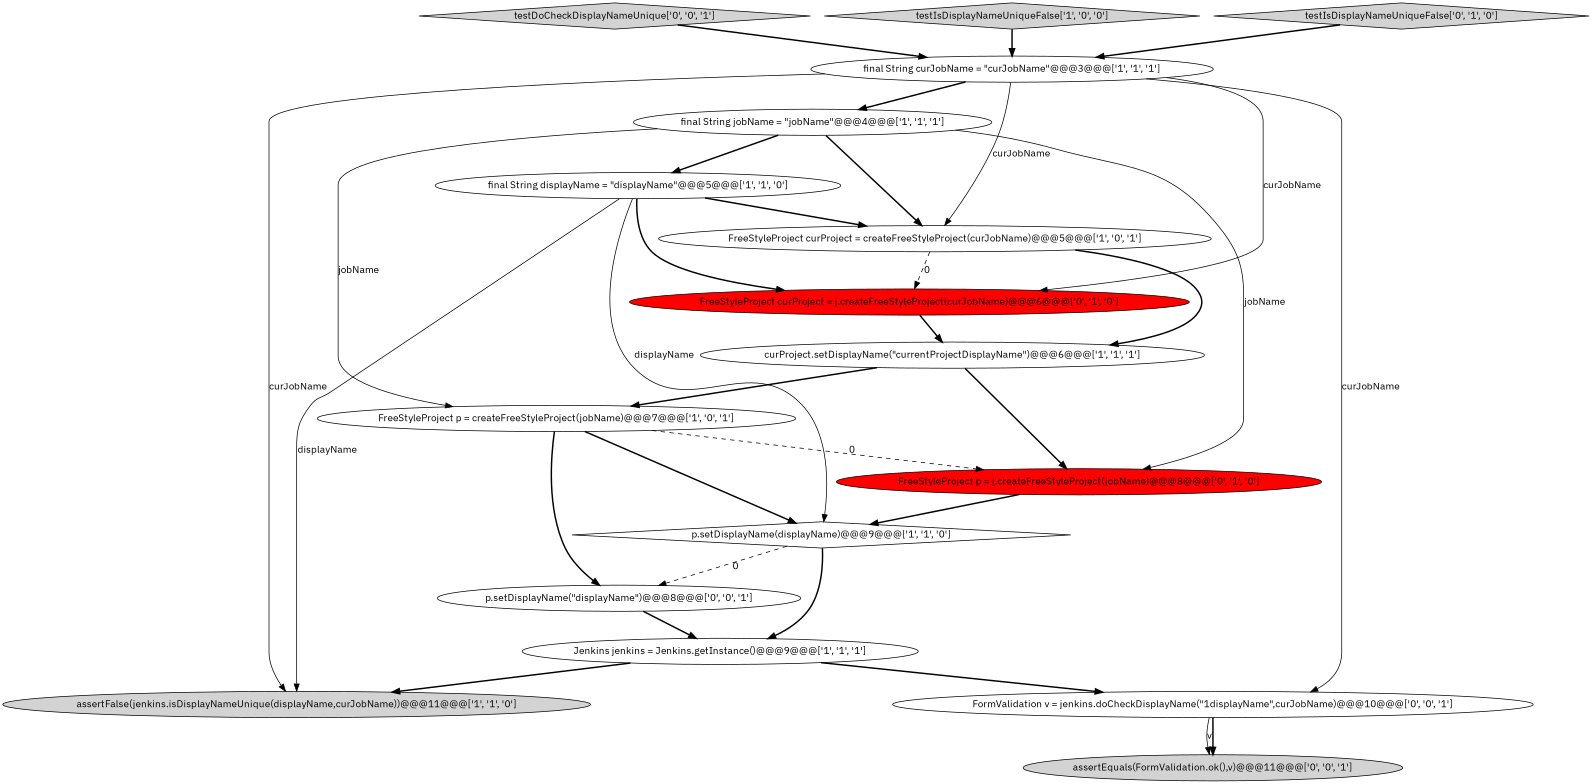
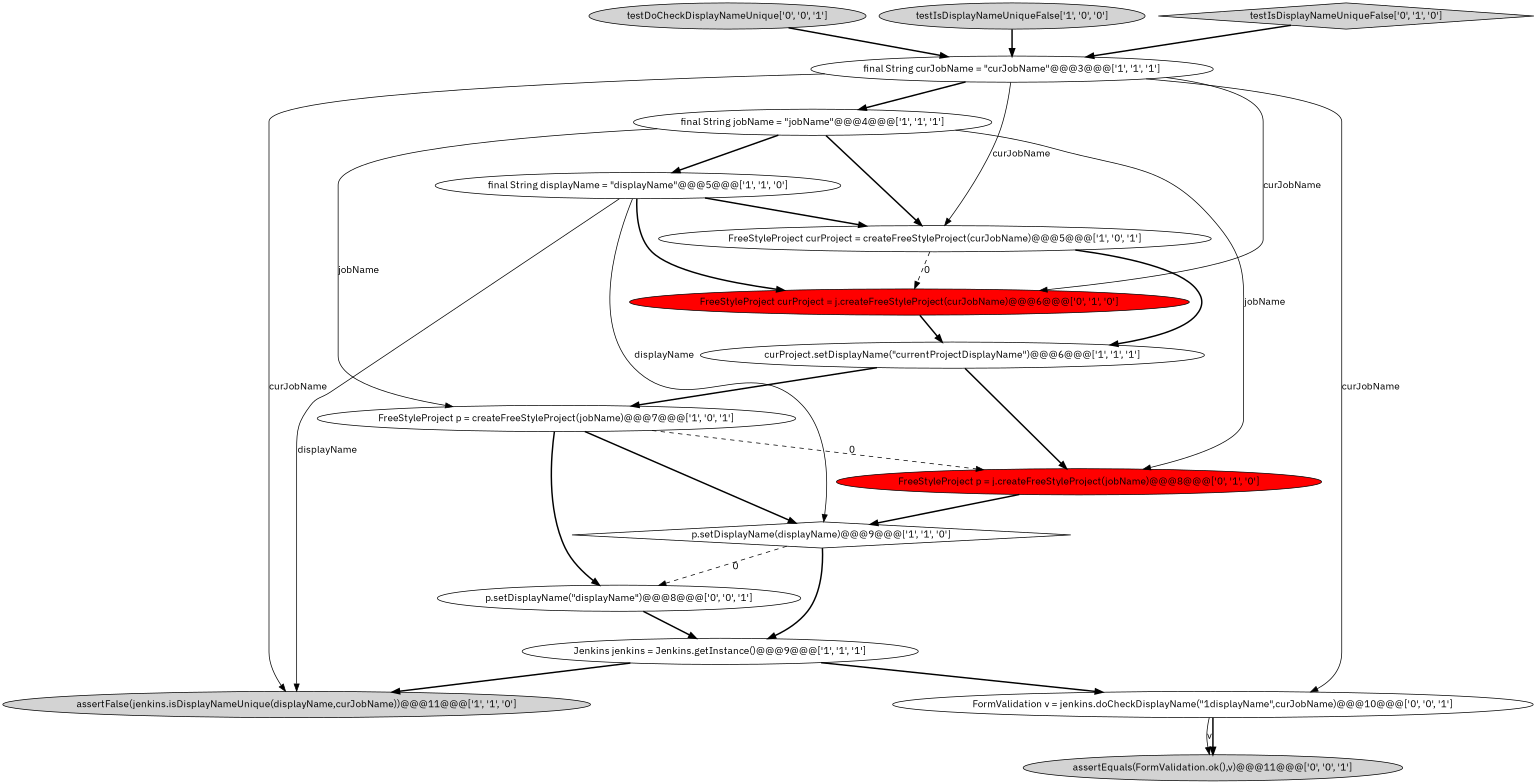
node "testDoCheckDisplayNameUnique['0', '0', '1']": shape diamond -> ellipse
node "testIsDisplayNameUniqueFalse['1', '0', '0']": shape diamond -> ellipse
